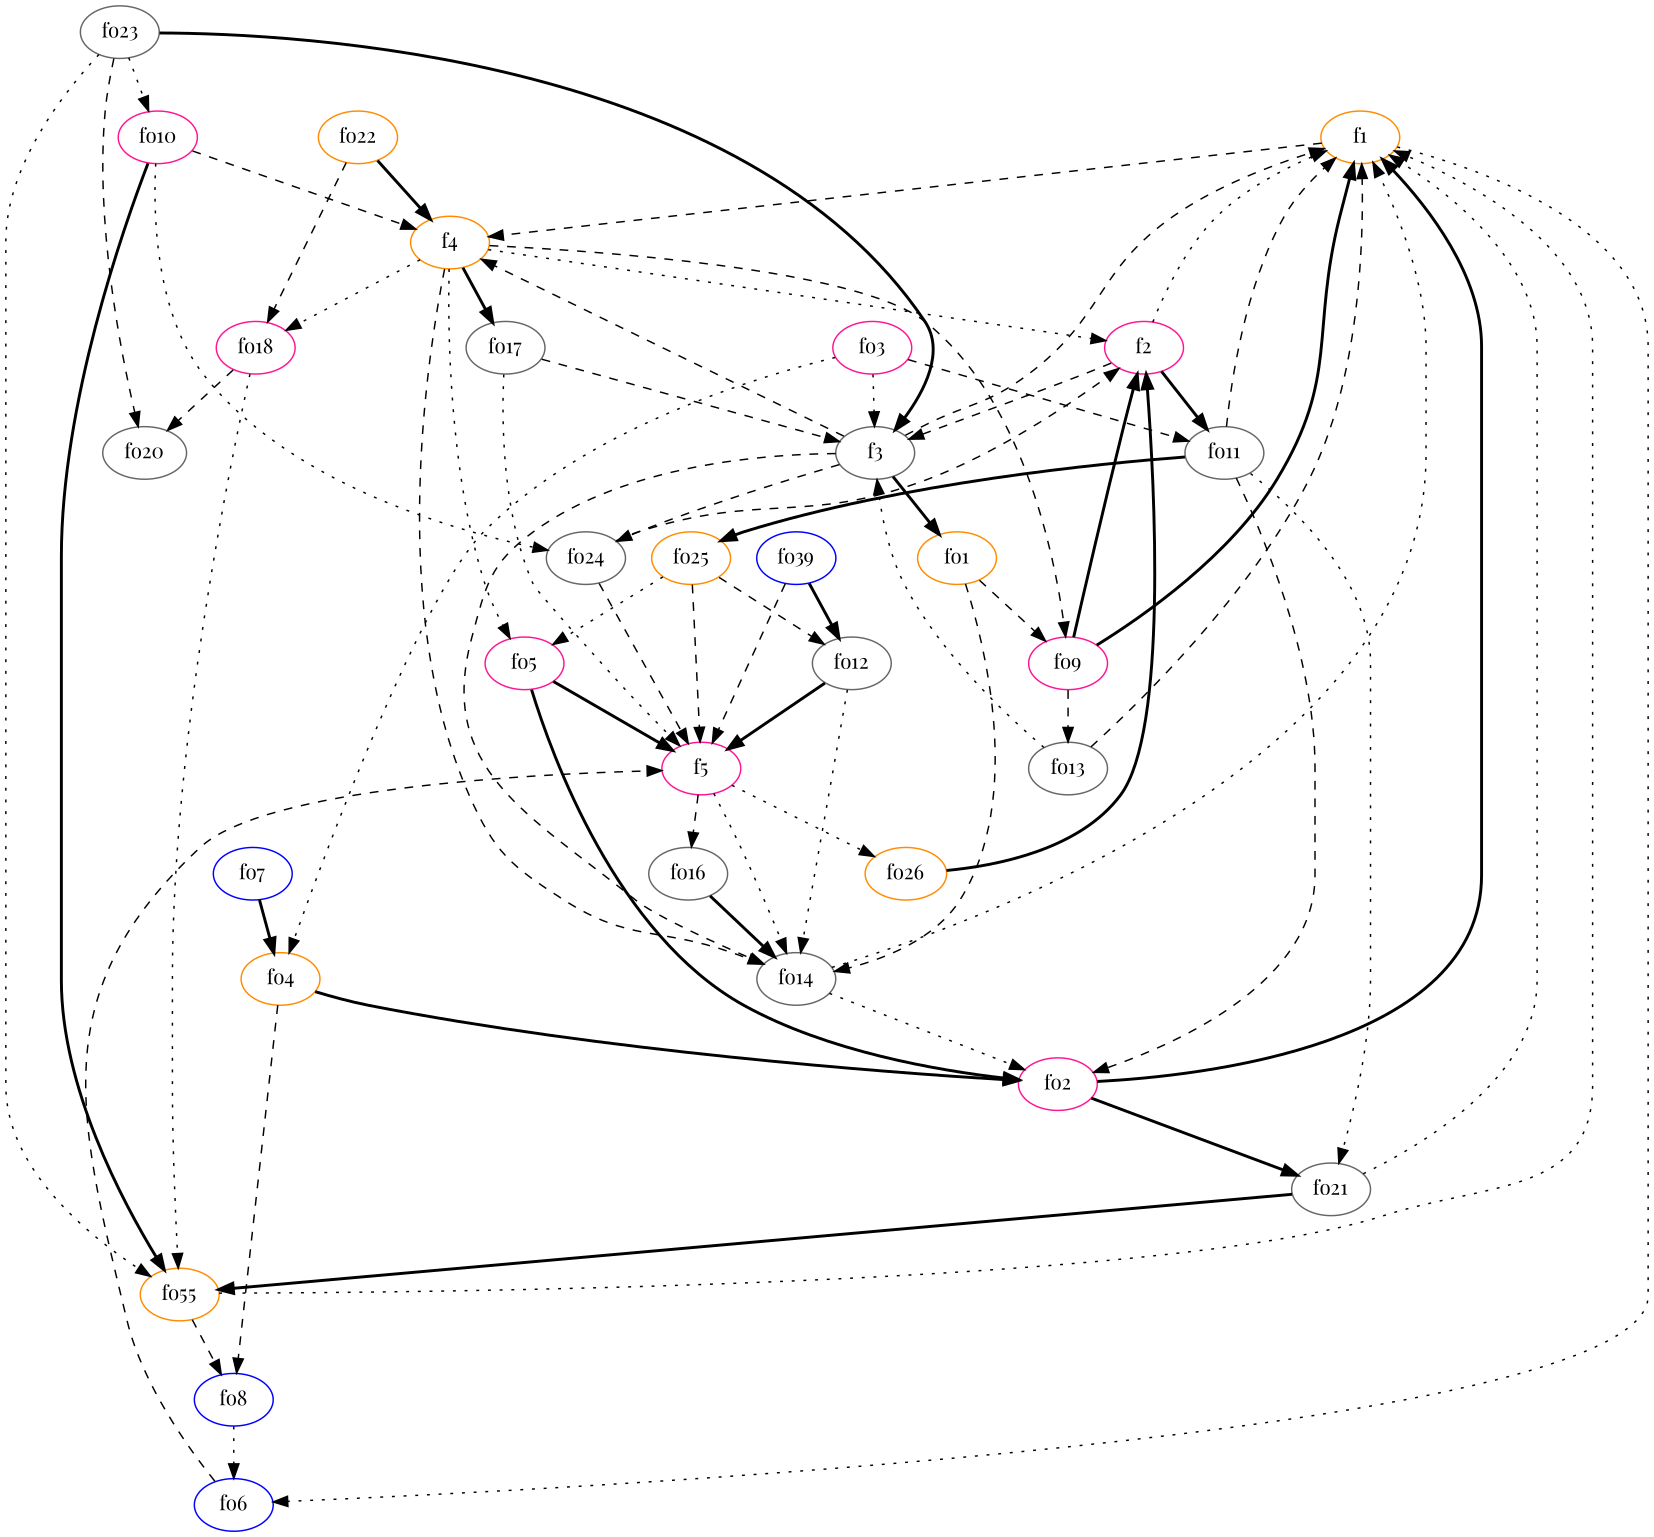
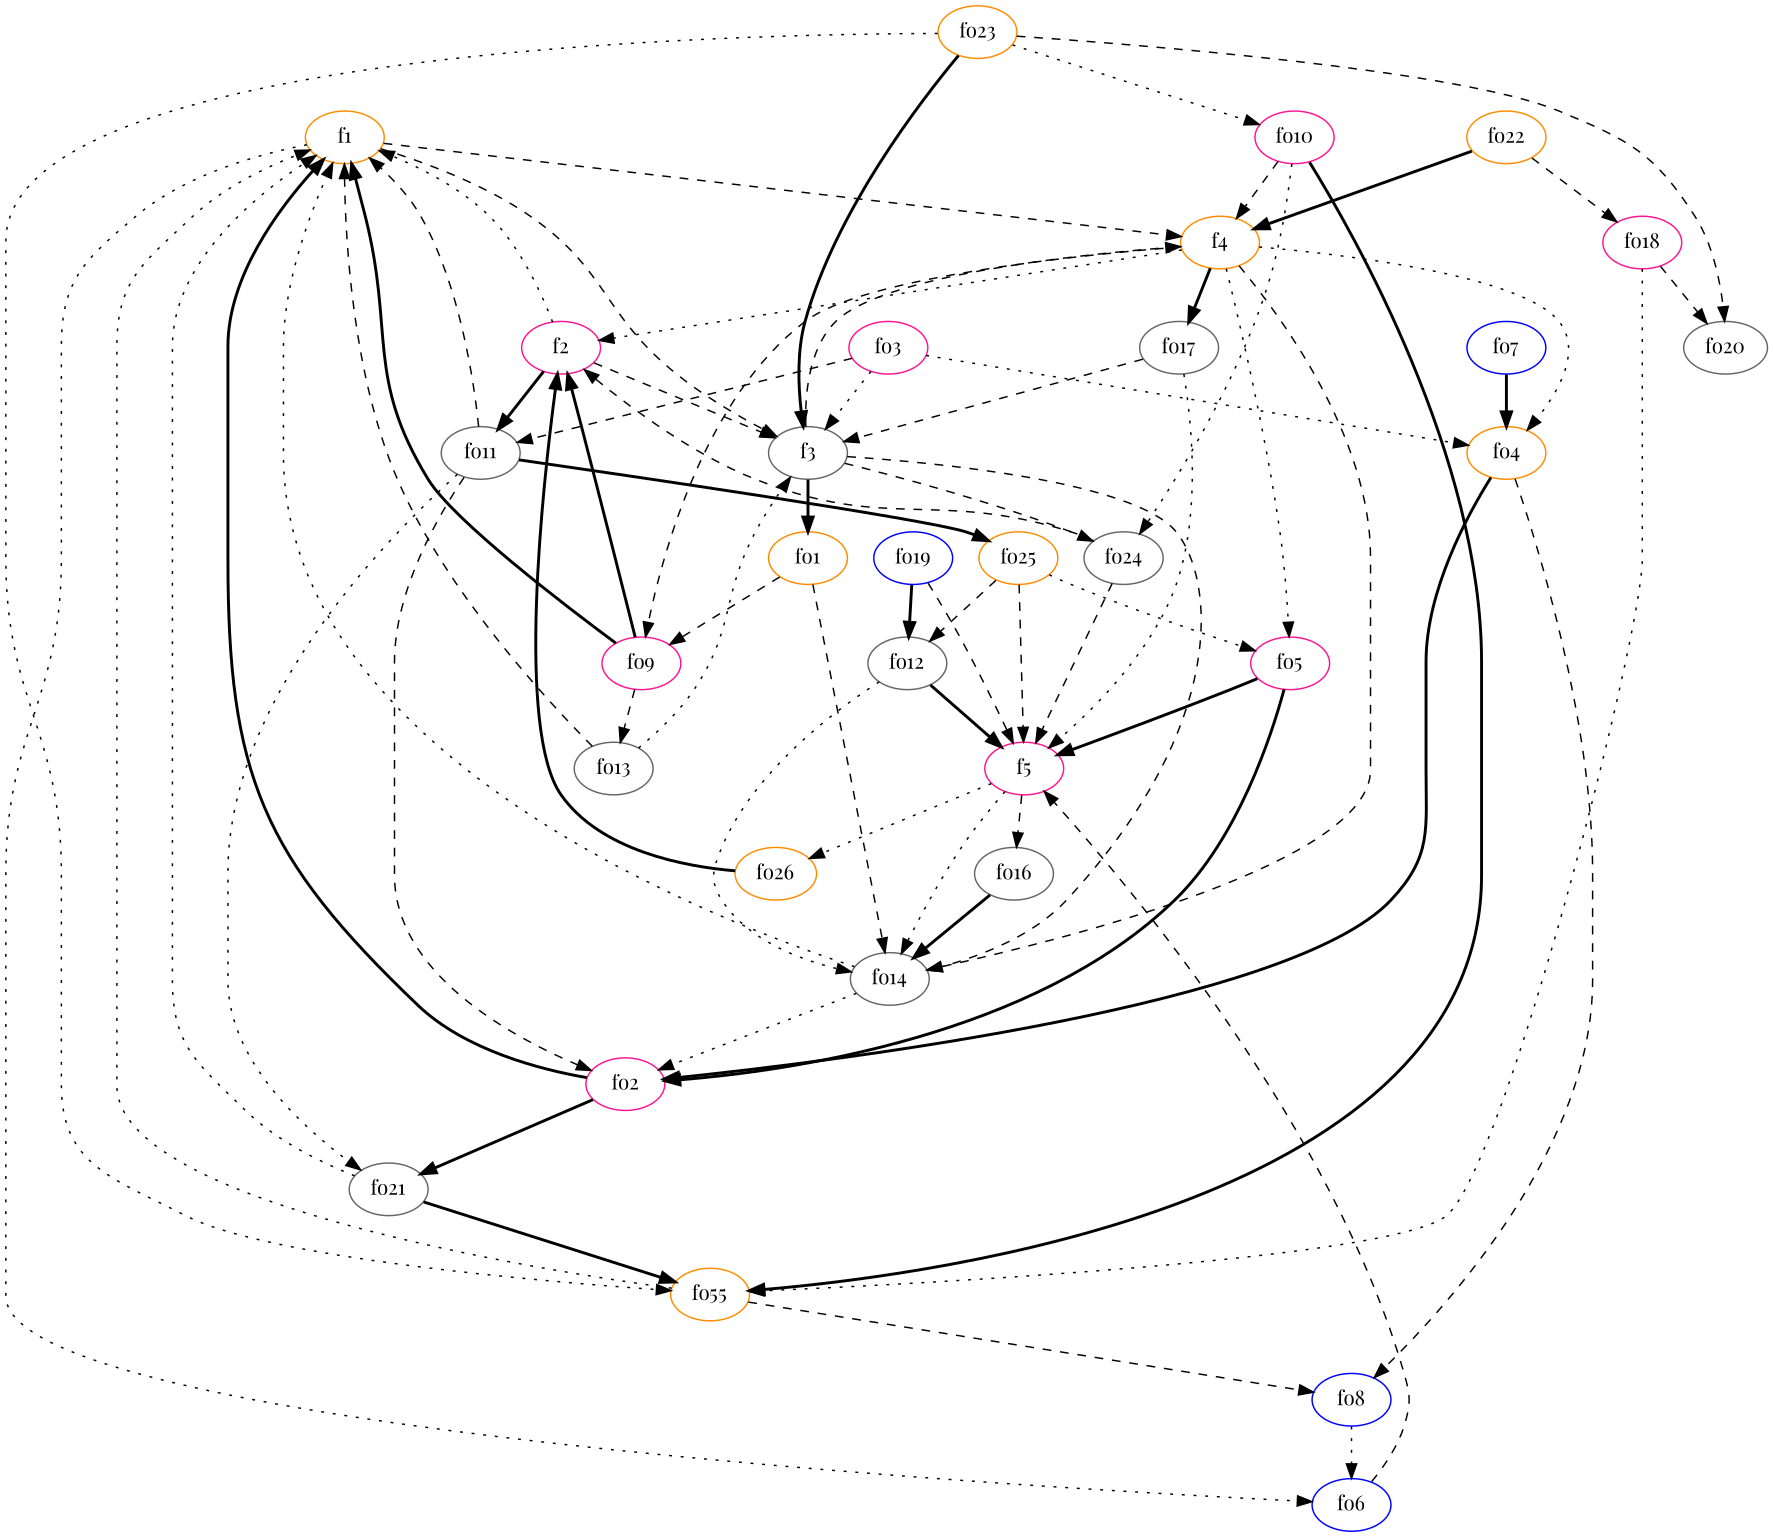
node "fo23": color gray40 -> darkorange
edge "f3" -> "f1": reversed
edge "f4" -> "fo18": now "f4" -> "fo4"
node "fo39": label "fo39" -> "fo19"
